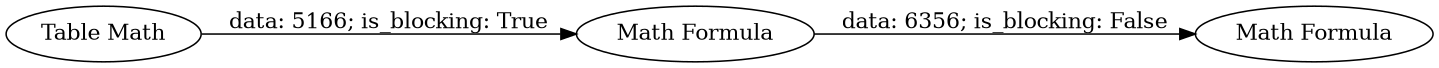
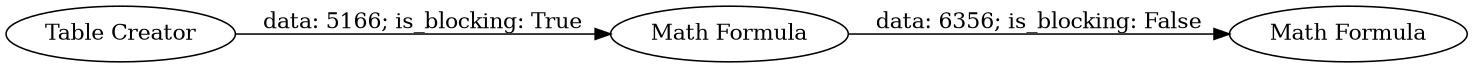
node "Table Math": label "Table Math" -> "Table Creator"
